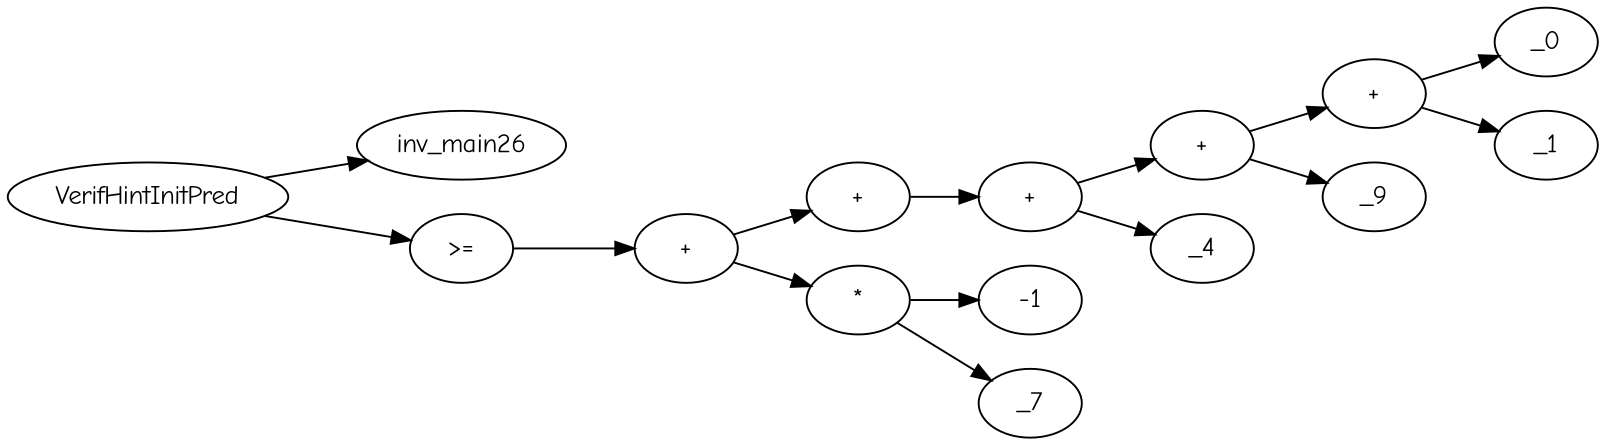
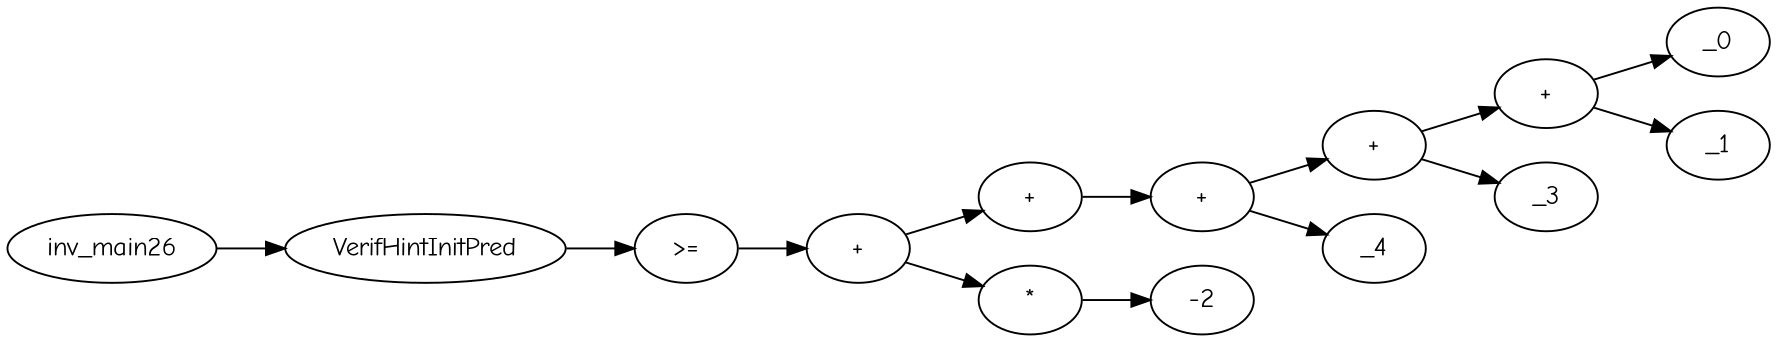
edge "VerifHintInitPred" -> "inv_main26": reversed
node "_9": label "_9" -> "_3"
node "-1": label "-1" -> "-2"
node "_7": removed
